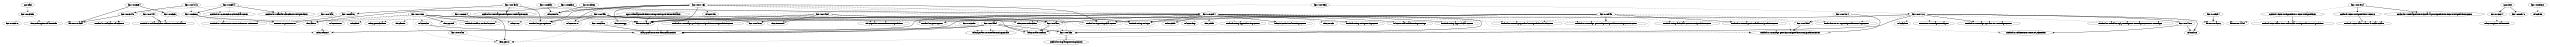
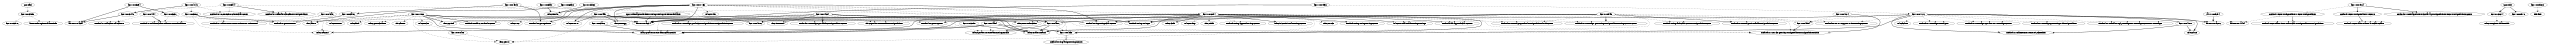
edge "fcn.1000795c" -> "aav.0x1001a234": style dashed -> bold
edge "fcn.10003f44" -> "fcn.10003e6c": removed
edge "fcn.100065b8" -> "fcn.100060b4": removed
edge "fcn.1000715c" -> "reloc.sprintf": style dashed -> bold
node "fcn.10006684": removed
node "method.nv::message.message_nv::message_const_": removed
node "fcn.10005294": label "fcn.10005294" -> "raw.10005294"
node "reloc.free": label "reloc.free" -> "info.free"
edge "fcn.1000712c" -> "aav.0x1001a28c": style dashed -> bold
edge "fcn.10004924" -> "reloc.endl_ostream_": added
edge "fcn.1000712c" -> "method.nv::message.operator_nv::message_const_": style bold -> dashed
edge "fcn.10004ff0" -> "method.nv.getUptime__": now "fcn.10004ff0" -> "reloc.memcpy"
node "reloc.__deregister_frame_info": label "reloc.__deregister_frame_info" -> "listen.__deregister_frame_info"
node "memset.nv.getRunner__": label "memset.nv.getRunner__" -> "method.nv.getRunner__"
node "method.nv::message.get_addr6_unsigned_int__const": added
node "strlen.chdir": label "strlen.chdir" -> "reloc.chdir"
node "method.string.append_char_const_": label "method.string.append_char_const_" -> "method.addr.append_char_const_"
node "method.nv.errorMsg_unsigned_int__string_const_": label "method.nv.errorMsg_unsigned_int__string_const_" -> "method.nv.errorMsg_perror_int__string_const_"
node "memset.nv::message.message__": label "memset.nv::message.message__" -> "method.nv::message.message__"
node "method.nv::message.get_string_ref_unsigned_int_": added
edge "fcn.100038d8" -> "reloc.endl_ostream_": added
edge "fcn.10004aec" -> "reloc.operator___ostream__string_const_": style dashed -> bold
edge "fcn.100060b4" -> "reloc.endl_ostream_": style dashed -> bold
edge "fcn.1000712c" -> "method.nv::ThinRunner.removeSocket_int_": style dashed -> bold
edge "reloc.socket" -> "reloc.operator___ostream__char_const_": now "fcn.10007ec0" -> "reloc.operator___ostream__char_const_"
node "method.nv::message.get_u32_unsigned_int__unsigned_int__const": label "method.nv::message.get_u32_unsigned_int__unsigned_int__const" -> "method.nv::strrchr.get_u32_unsigned_int__unsigned_int__const"
